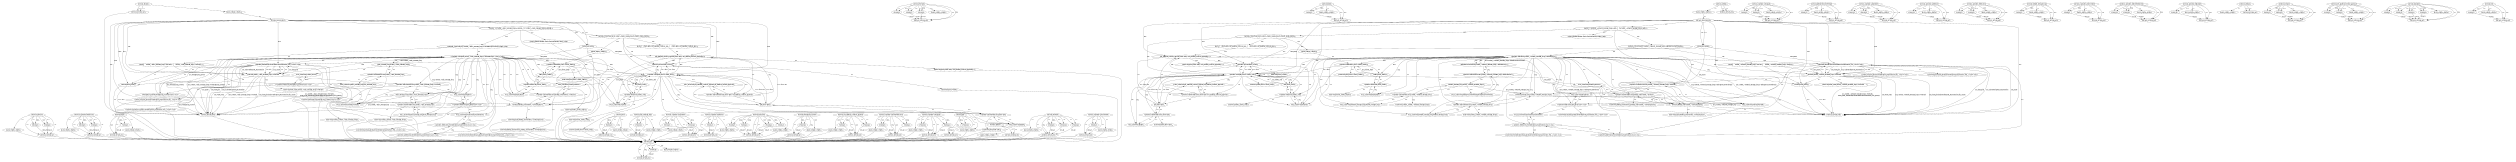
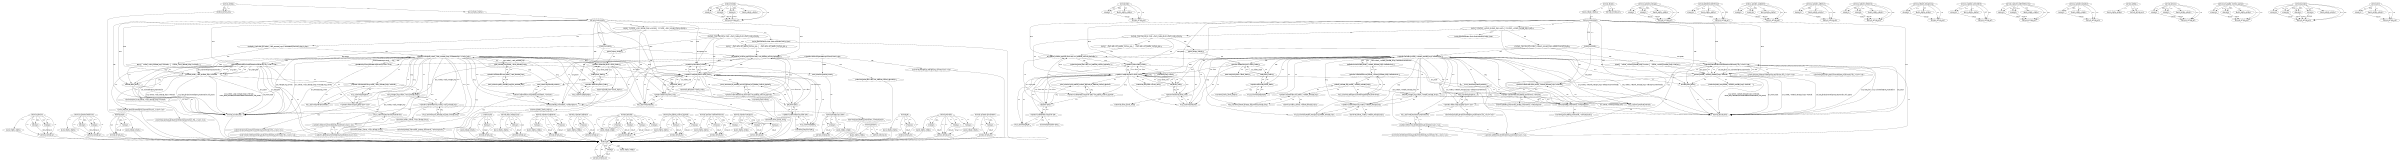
edge "(FIELD_IDENTIFIER,current,current)" -> "<(<operator>.fieldAccess,MessageLoop::current)<SUB>2</SUB>>": now "(FIELD_IDENTIFIER,current,current)" -> "(METHOD,MessageLoop.current)"
